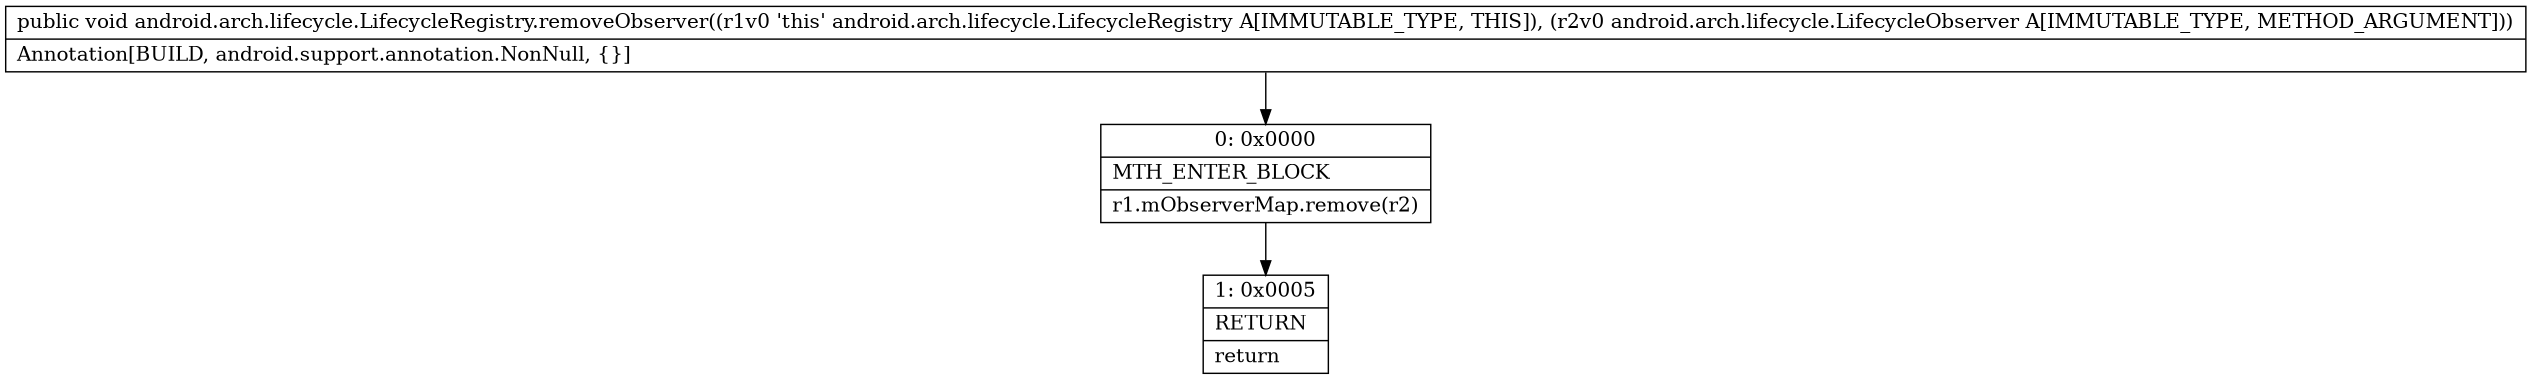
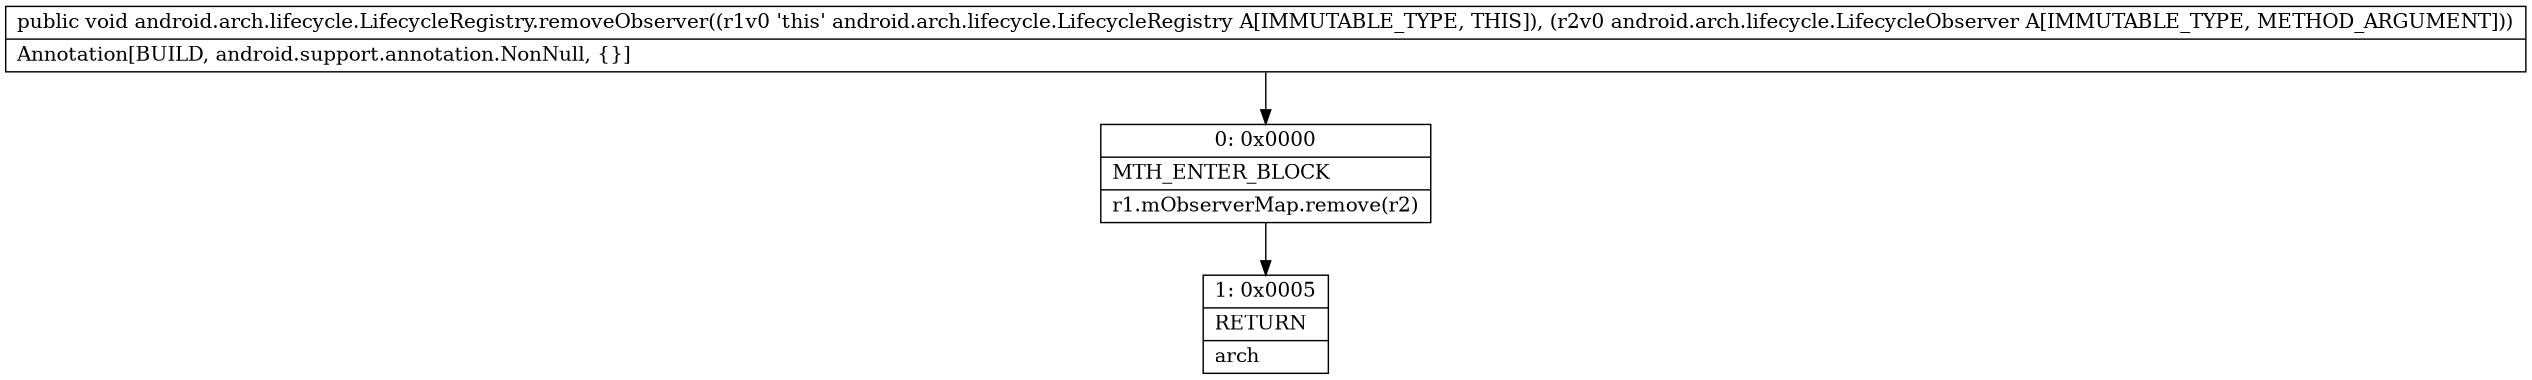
node "1: 0x0005": text "return" -> "arch"
